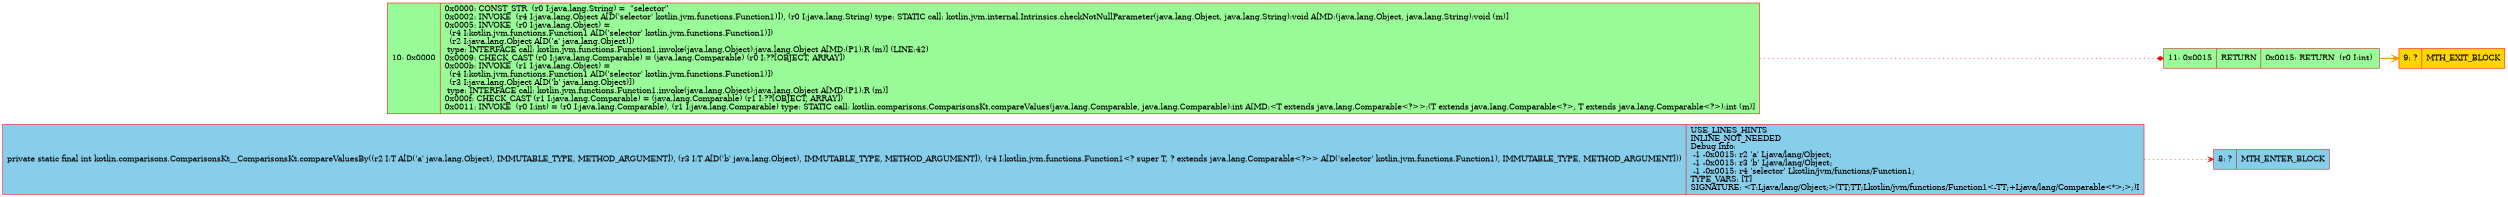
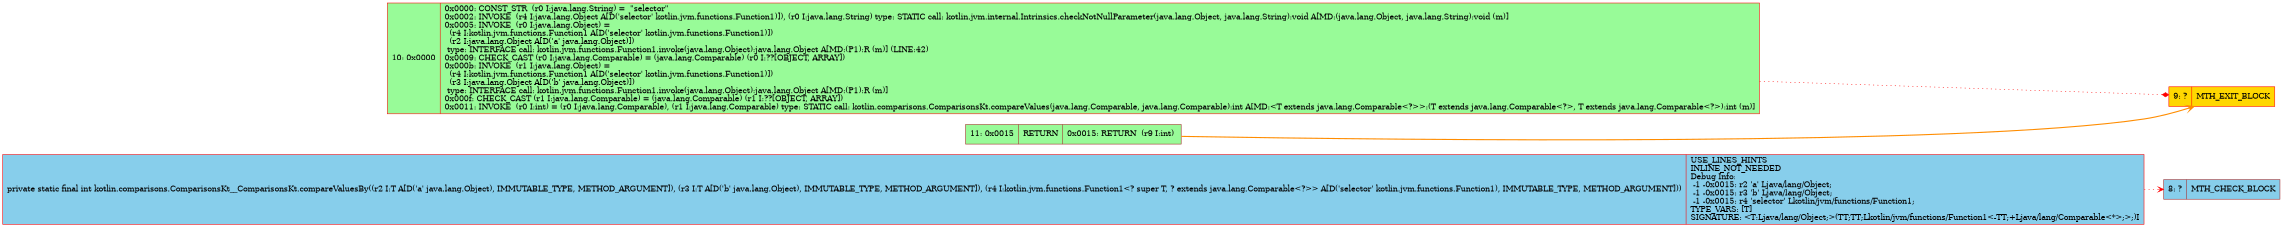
edge "10: 0x0000" -> "11: 0x0015": now "10: 0x0000" -> "9: ?"
node "11: 0x0015": text "0x0015: RETURN  (r0 I:int)" -> "0x0015: RETURN  (r9 I:int)"
node "8: ?": text "MTH_ENTER_BLOCK" -> "MTH_CHECK_BLOCK"
